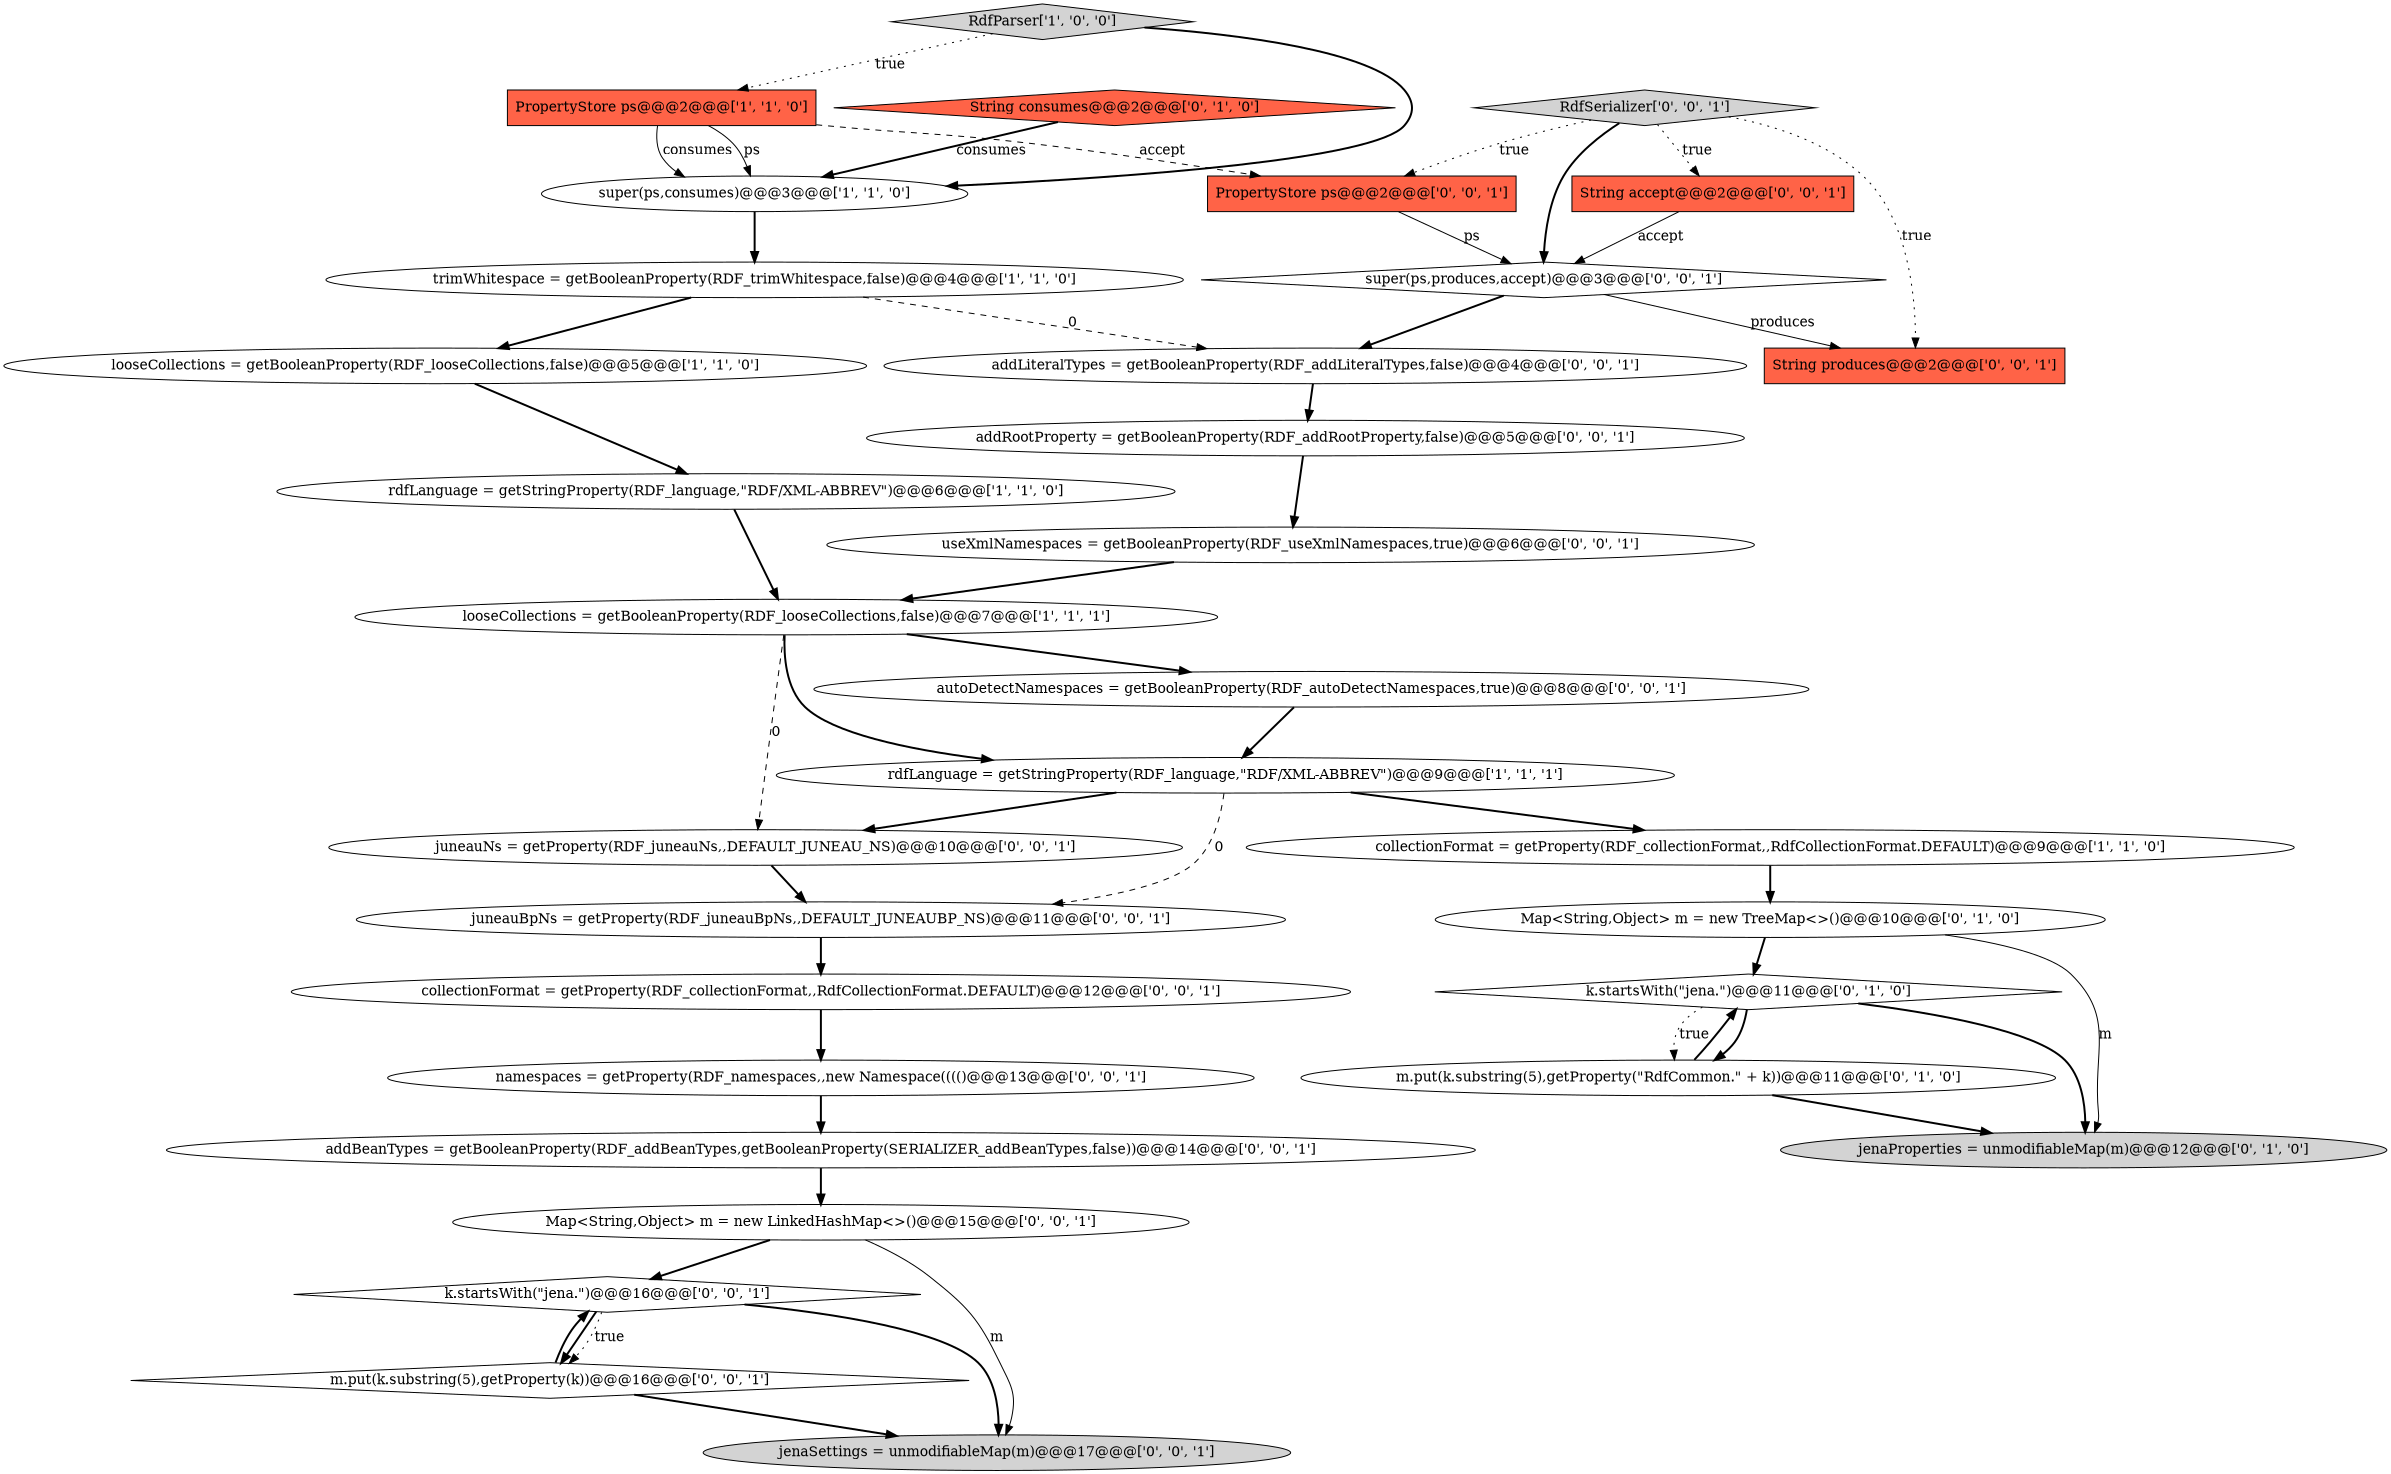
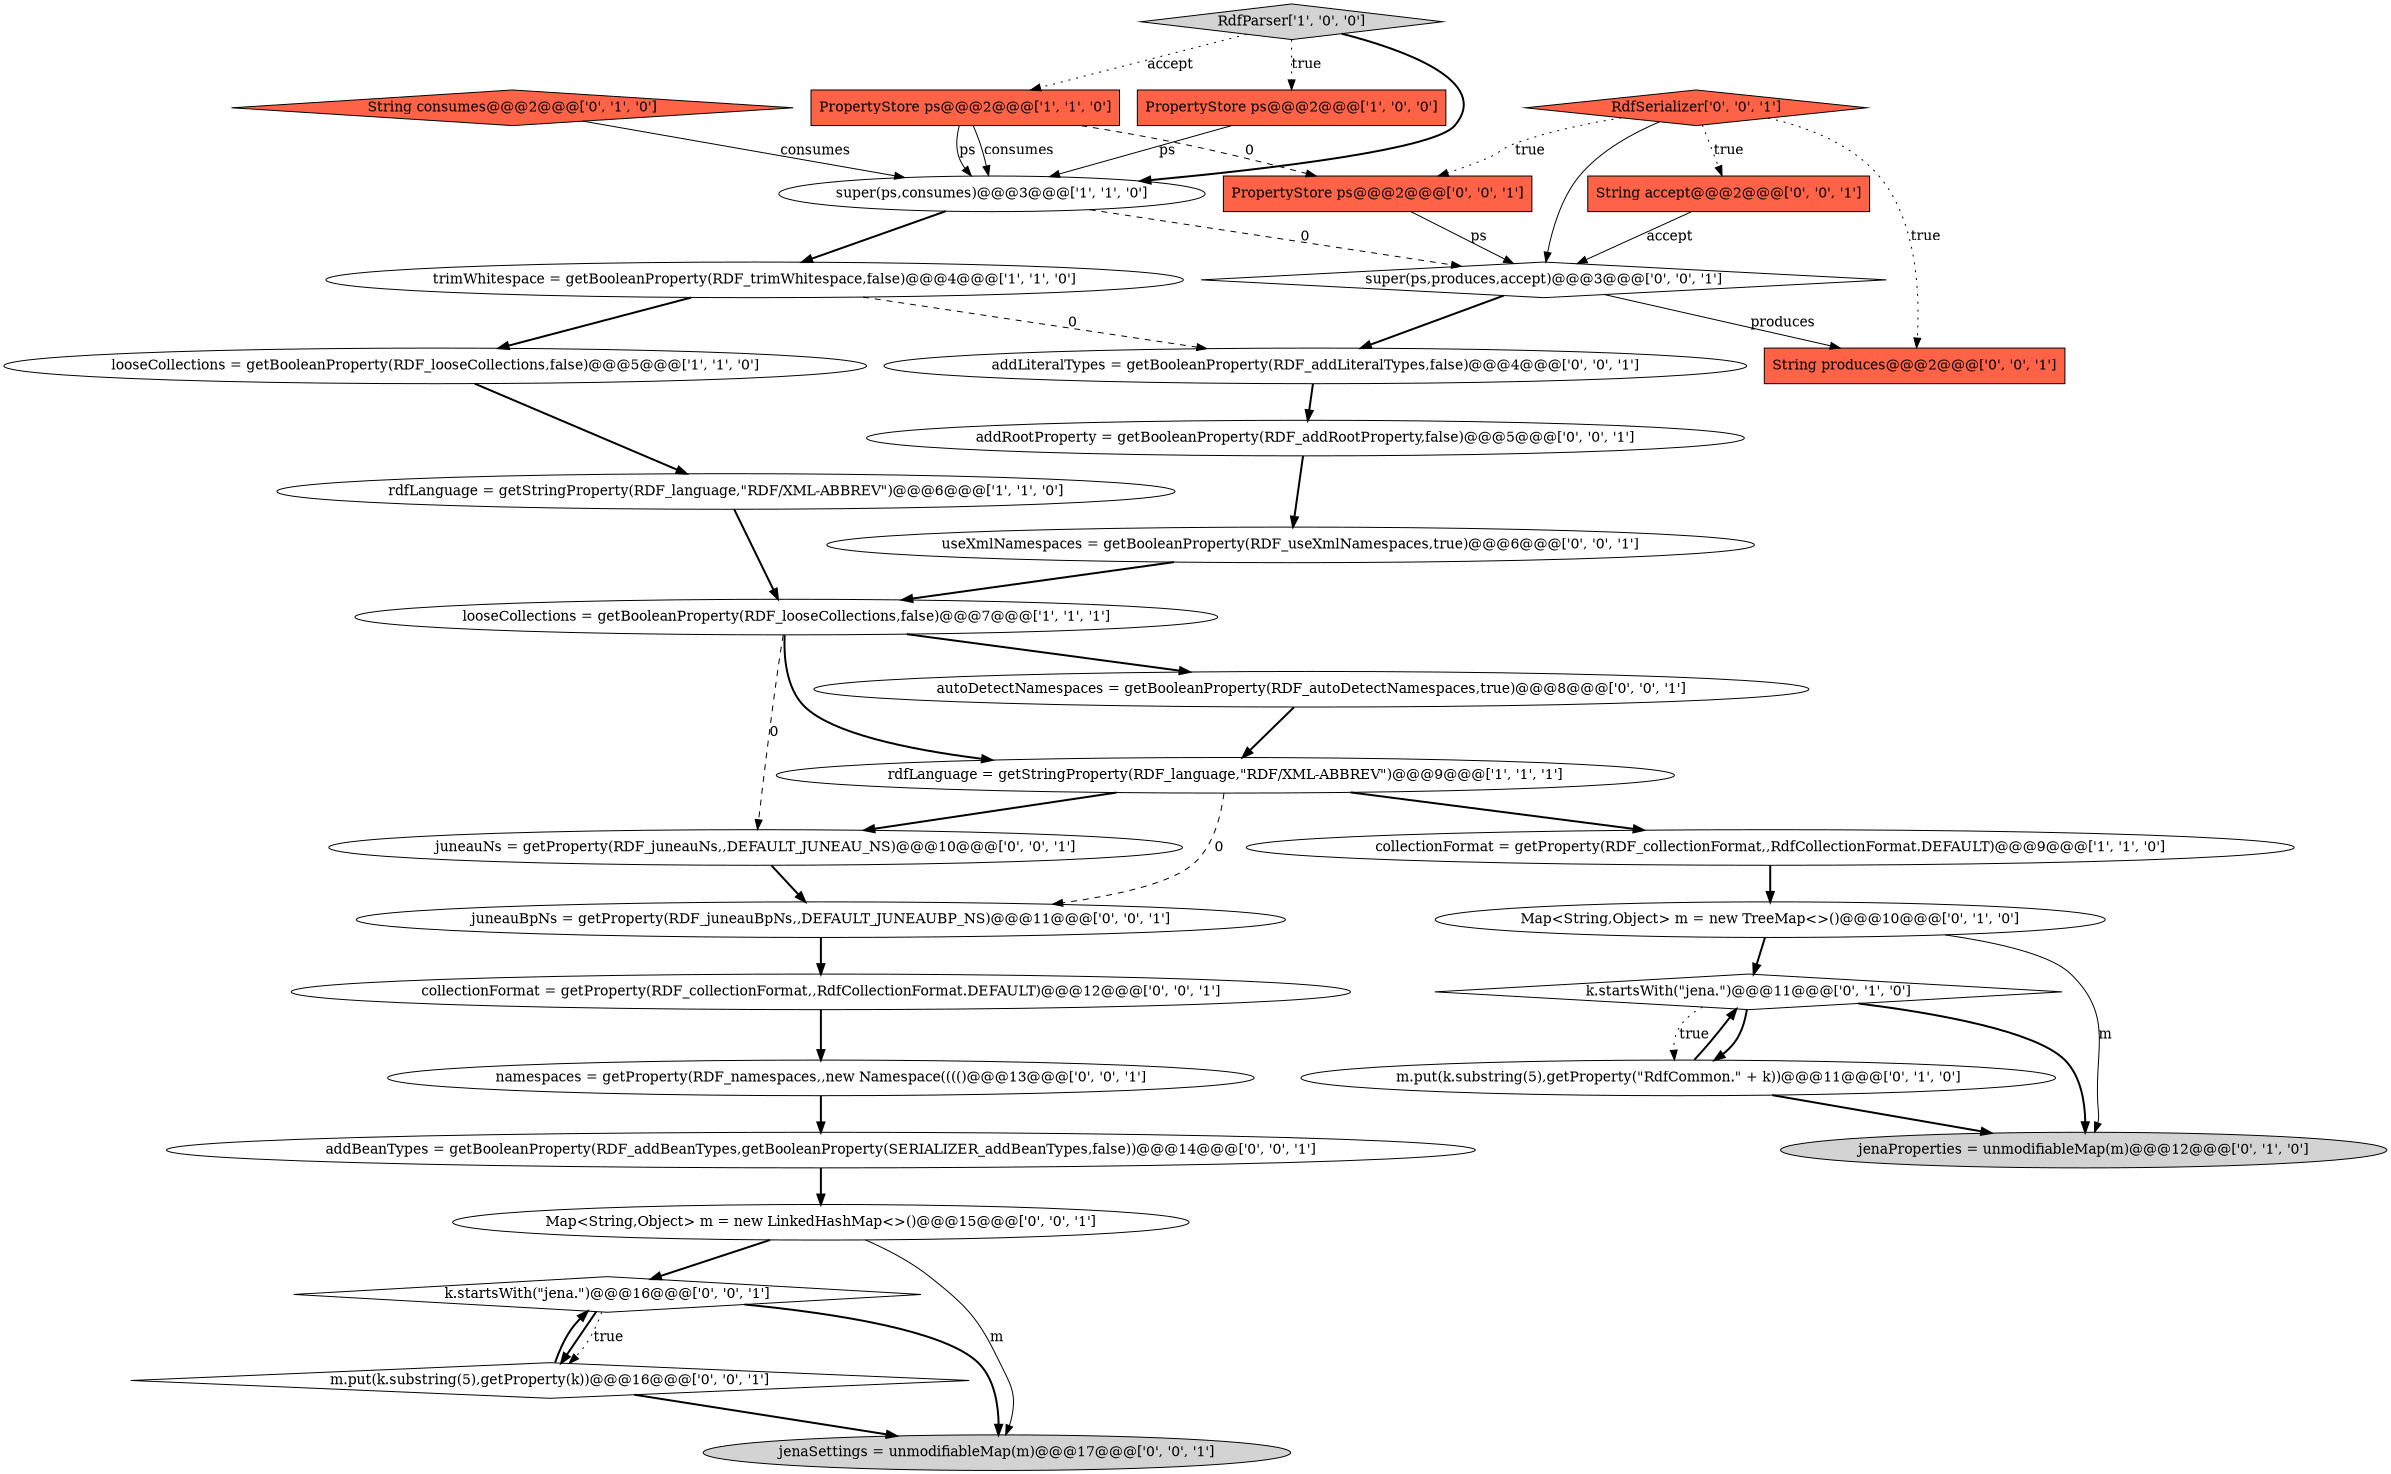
edge "RdfParser['1', '0', '0']" -> "PropertyStore ps@@@2@@@['1', '1', '0']": label "true" -> "accept"
node "PropertyStore ps@@@2@@@['1', '0', '0']": added
node "RdfSerializer['0', '0', '1']": fillcolor lightgray -> tomato
edge "String consumes@@@2@@@['0', '1', '0']" -> "super(ps,consumes)@@@3@@@['1', '1', '0']": style bold -> solid
edge "PropertyStore ps@@@2@@@['1', '1', '0']" -> "PropertyStore ps@@@2@@@['0', '0', '1']": label "accept" -> "0"
edge "RdfSerializer['0', '0', '1']" -> "super(ps,produces,accept)@@@3@@@['0', '0', '1']": style bold -> solid
edge "super(ps,consumes)@@@3@@@['1', '1', '0']" -> "super(ps,produces,accept)@@@3@@@['0', '0', '1']": added, label "0"
